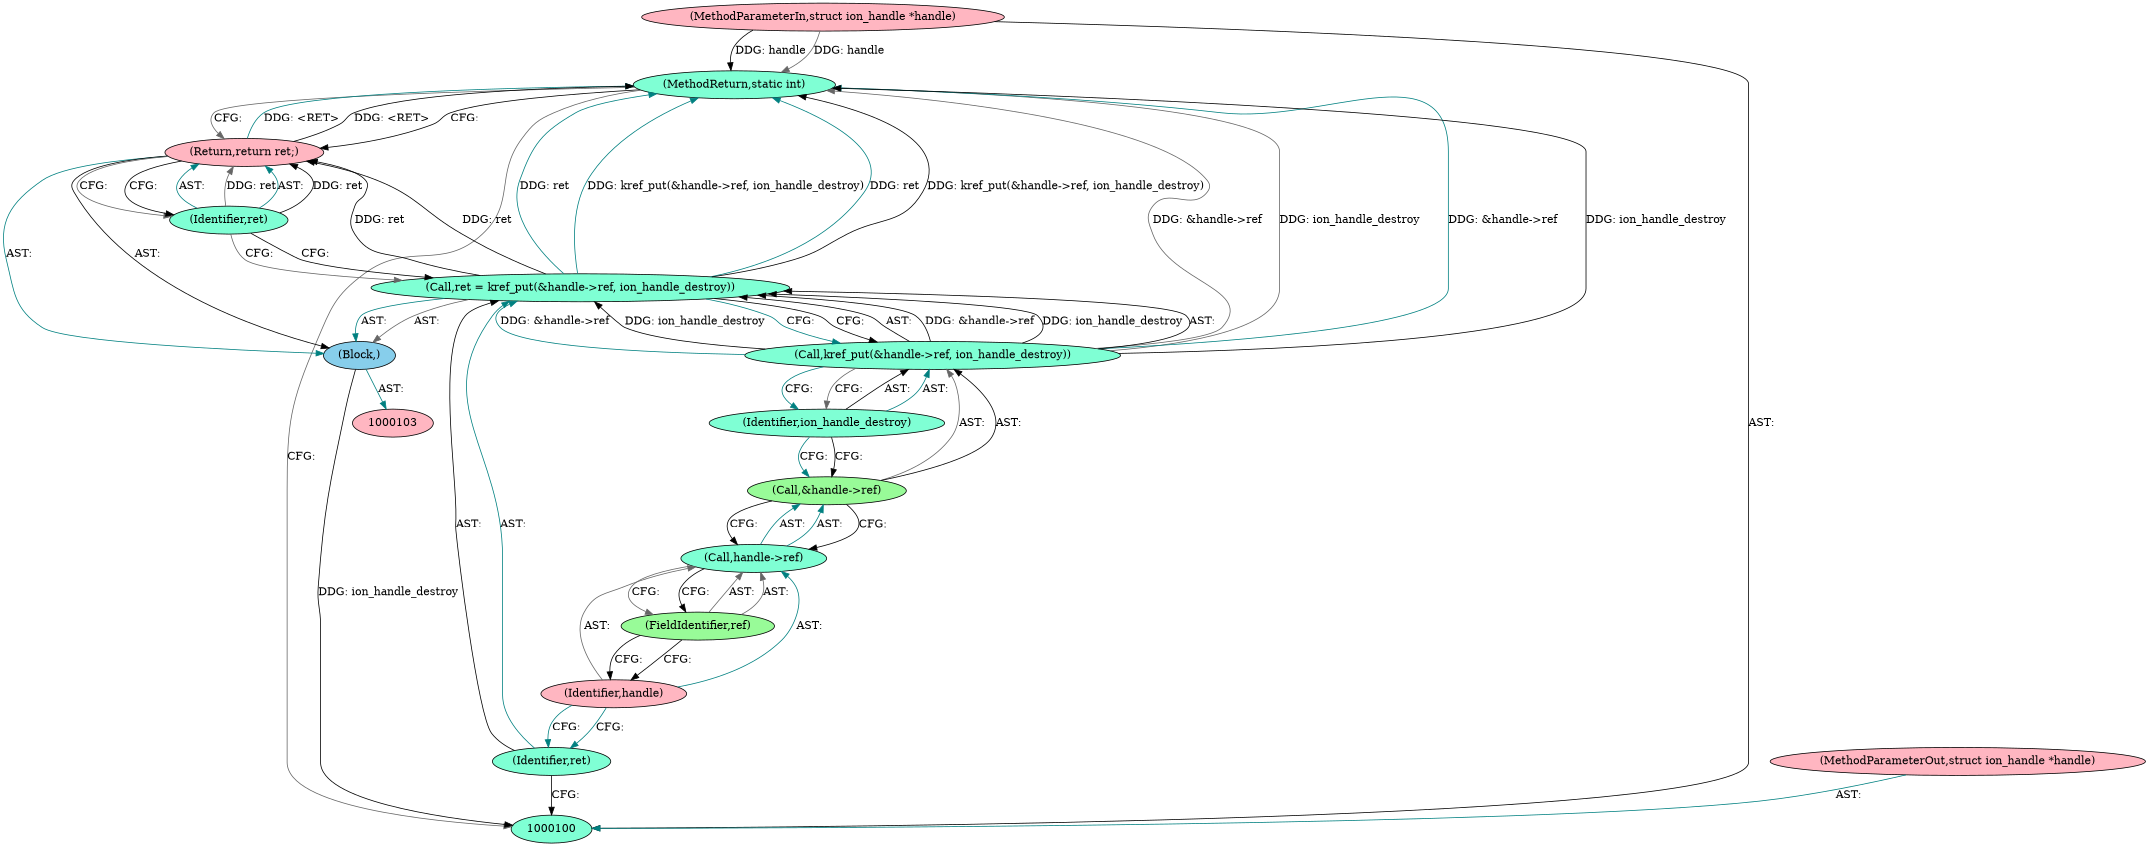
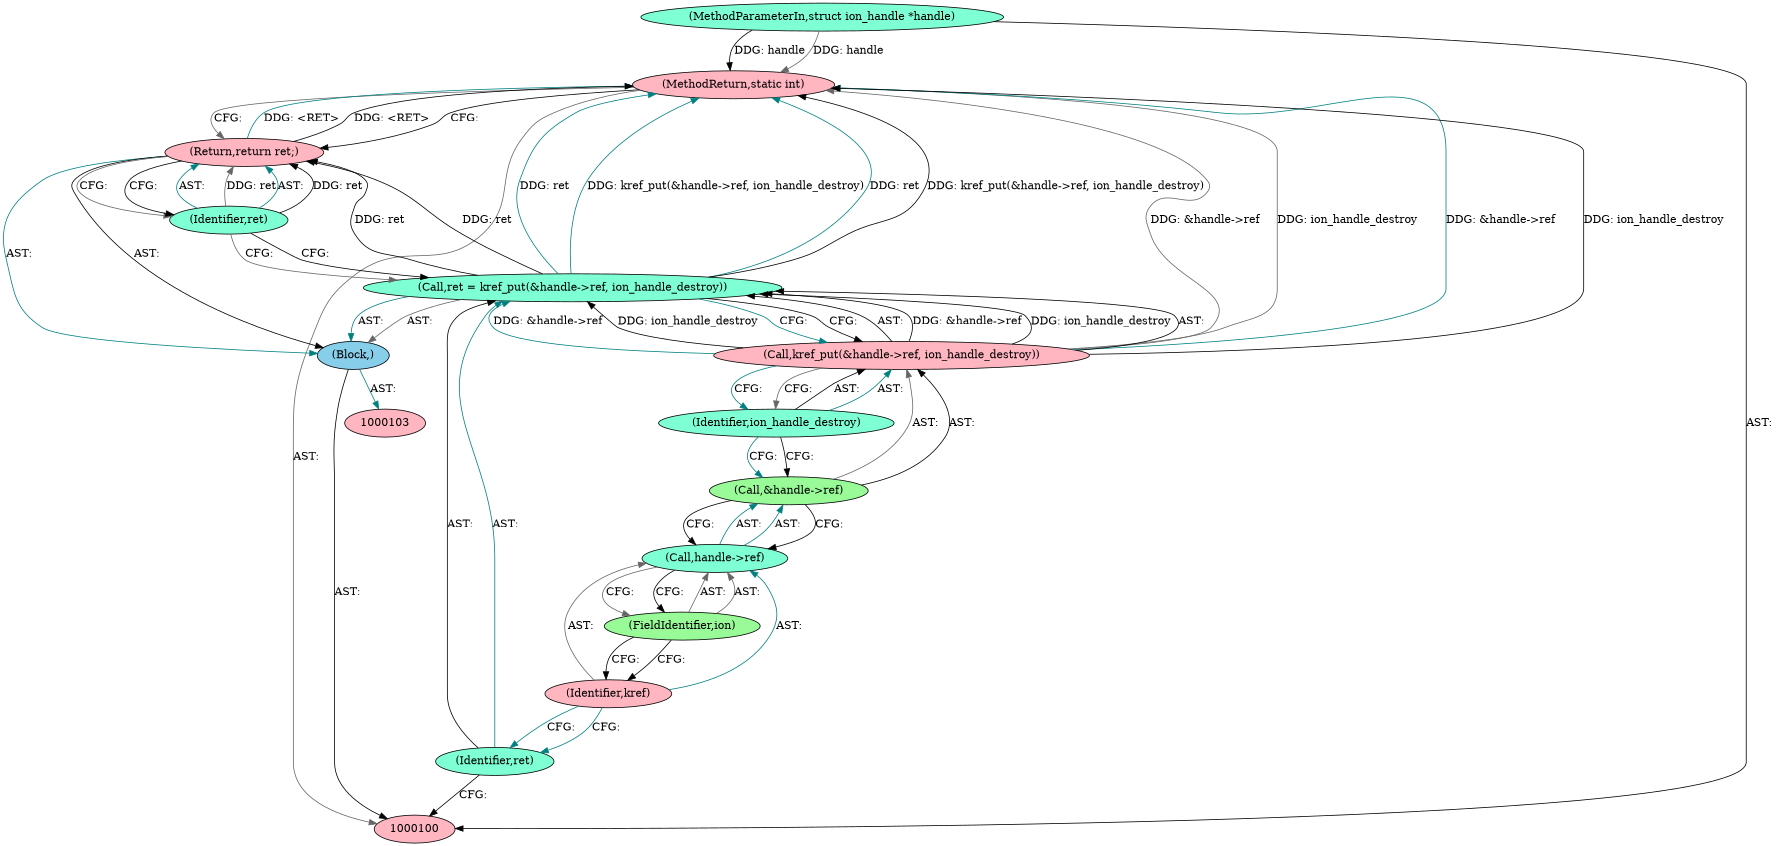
node "(MethodParameterIn,struct ion_handle *handle)": fillcolor lightpink -> aquamarine
node "(MethodReturn,static int)": fillcolor aquamarine -> lightpink
node "(Call,kref_put(&handle->ref, ion_handle_destroy))": fillcolor aquamarine -> lightpink
edge "(MethodReturn,static int)" -> "1000100": label "CFG: " -> "AST: "
edge "(Block,)" -> "1000100": label "DDG: ion_handle_destroy" -> "AST: "
node "(FieldIdentifier,ref)": label "(FieldIdentifier,ref)" -> "(FieldIdentifier,ion)"
node "(Identifier,handle)": label "(Identifier,handle)" -> "(Identifier,kref)"
node "(MethodParameterOut,struct ion_handle *handle)": removed
node "1000100": fillcolor aquamarine -> lightpink
